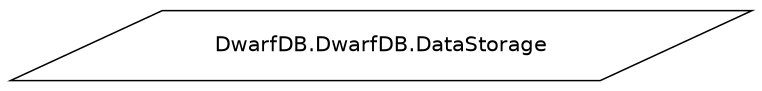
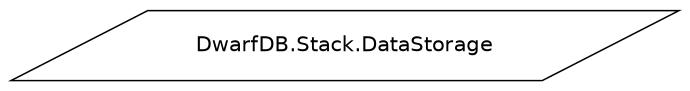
node "DwarfDB.DwarfDB.DataStorage": label "DwarfDB.DwarfDB.DataStorage" -> "DwarfDB.Stack.DataStorage"
